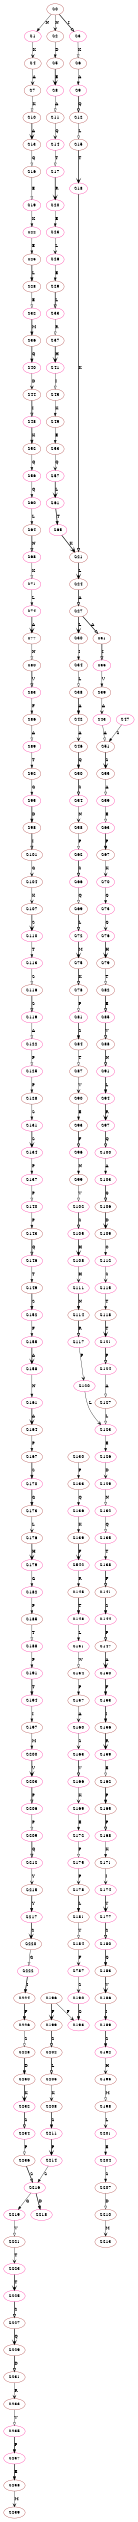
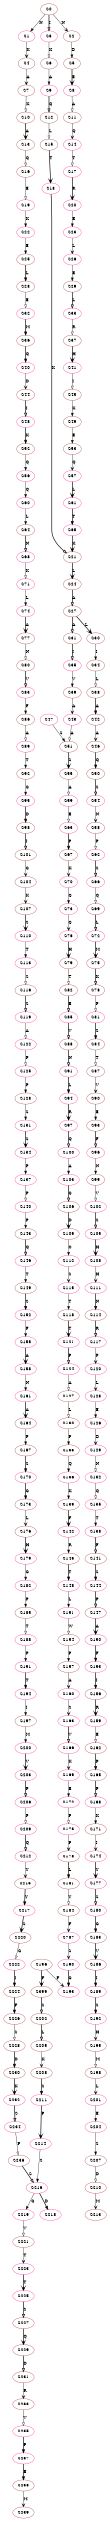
edge "S127" -> "S123": now "S127" -> "S130"
node "S542": label "S542" -> "S142"
node "S199": label "S199" -> "S399"
